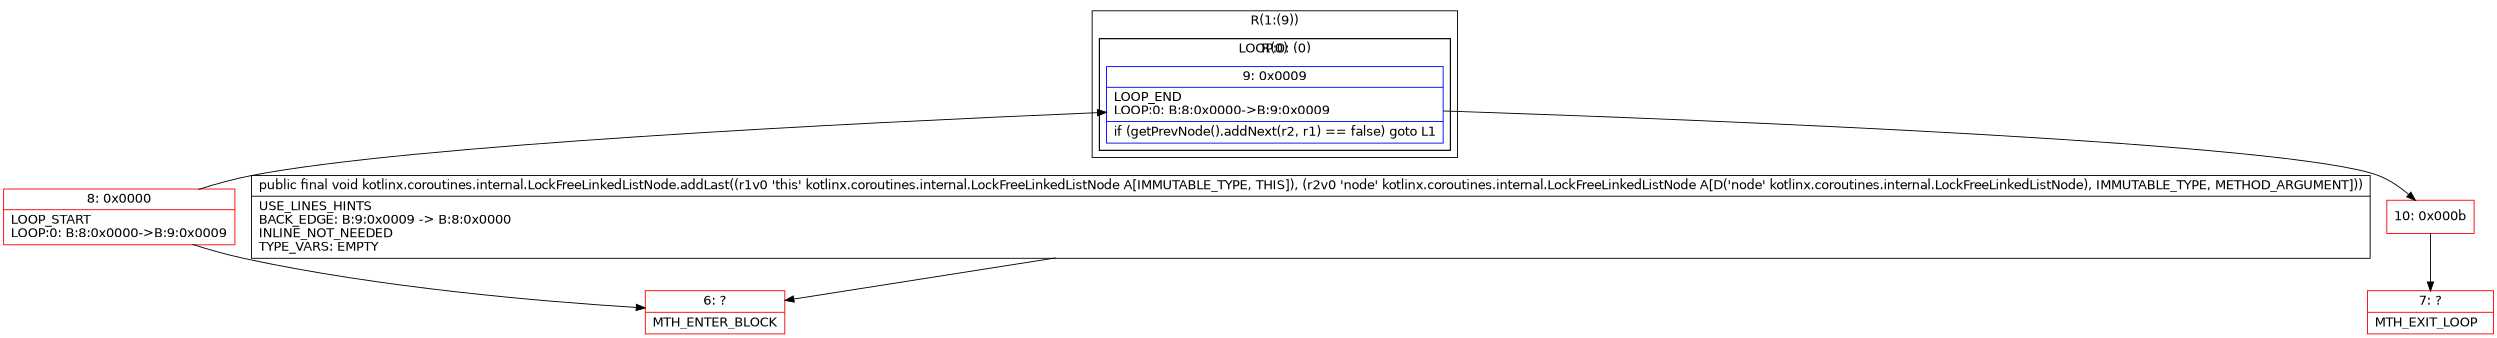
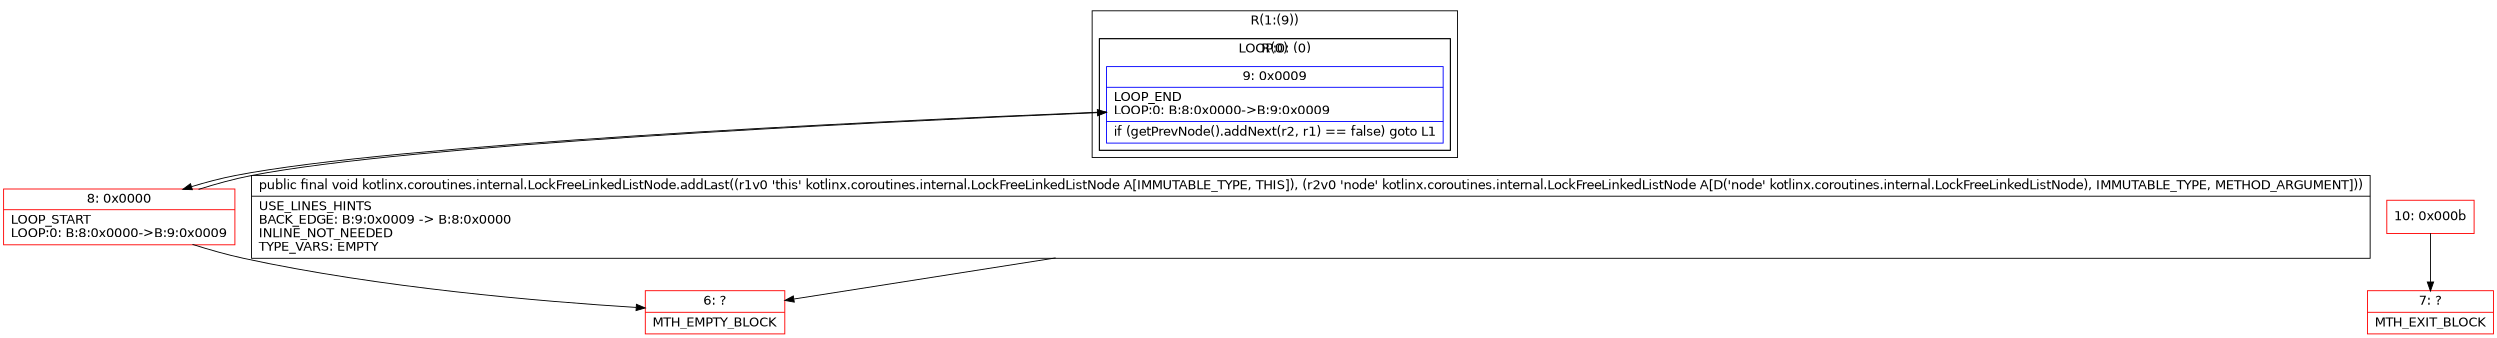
edge "9: 0x0009" -> "10: 0x000b": now "9: 0x0009" -> "8: 0x0000"
node "6: ?": text "MTH_ENTER_BLOCK" -> "MTH_EMPTY_BLOCK"
node "7: ?": text "MTH_EXIT_LOOP" -> "MTH_EXIT_BLOCK"
